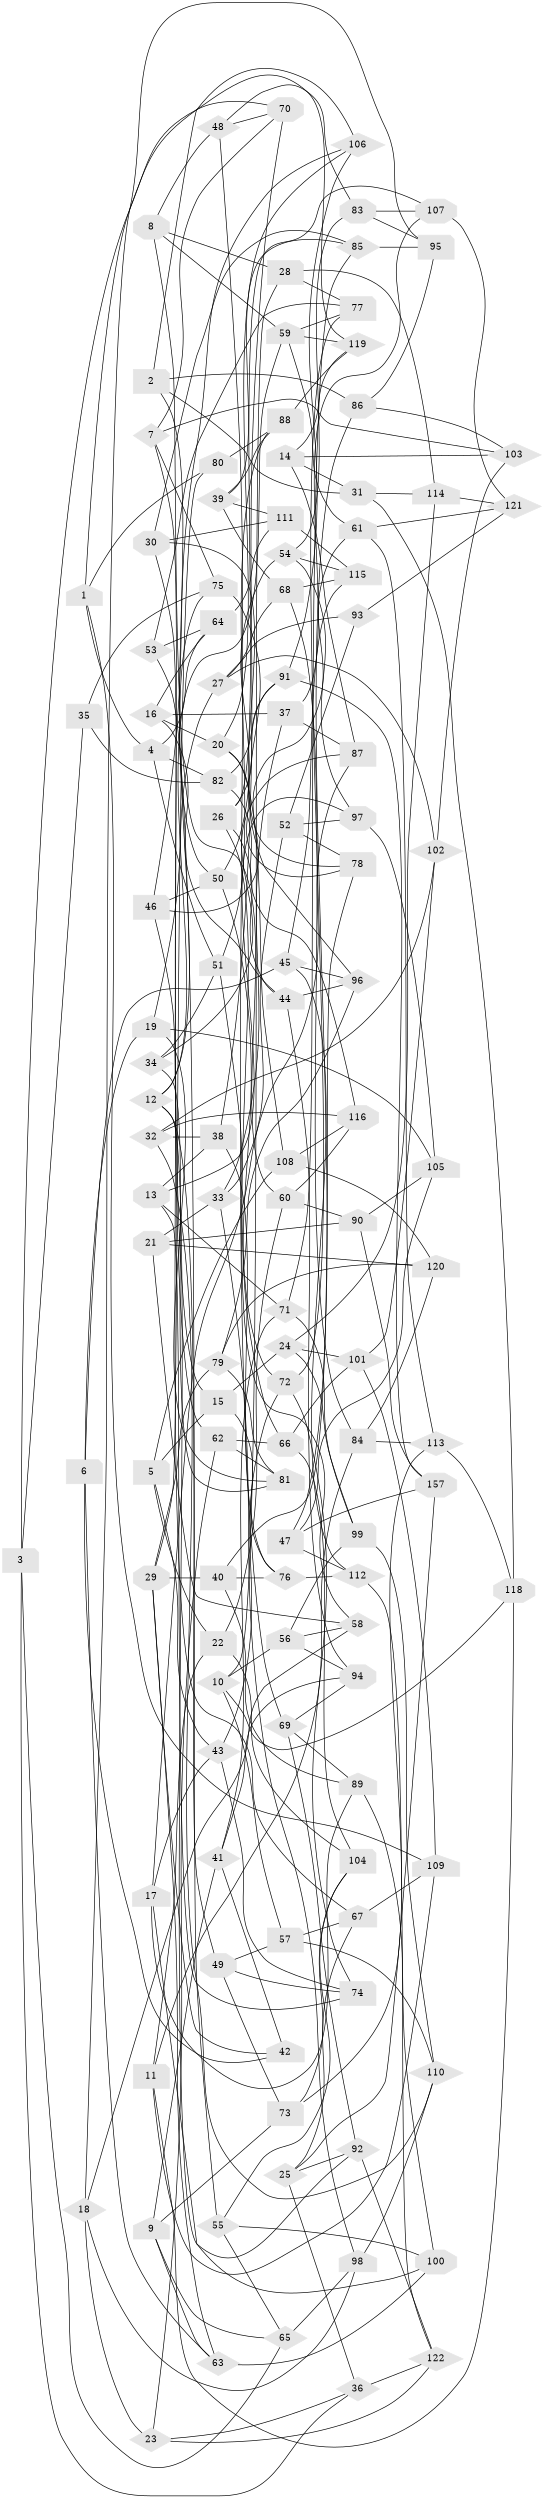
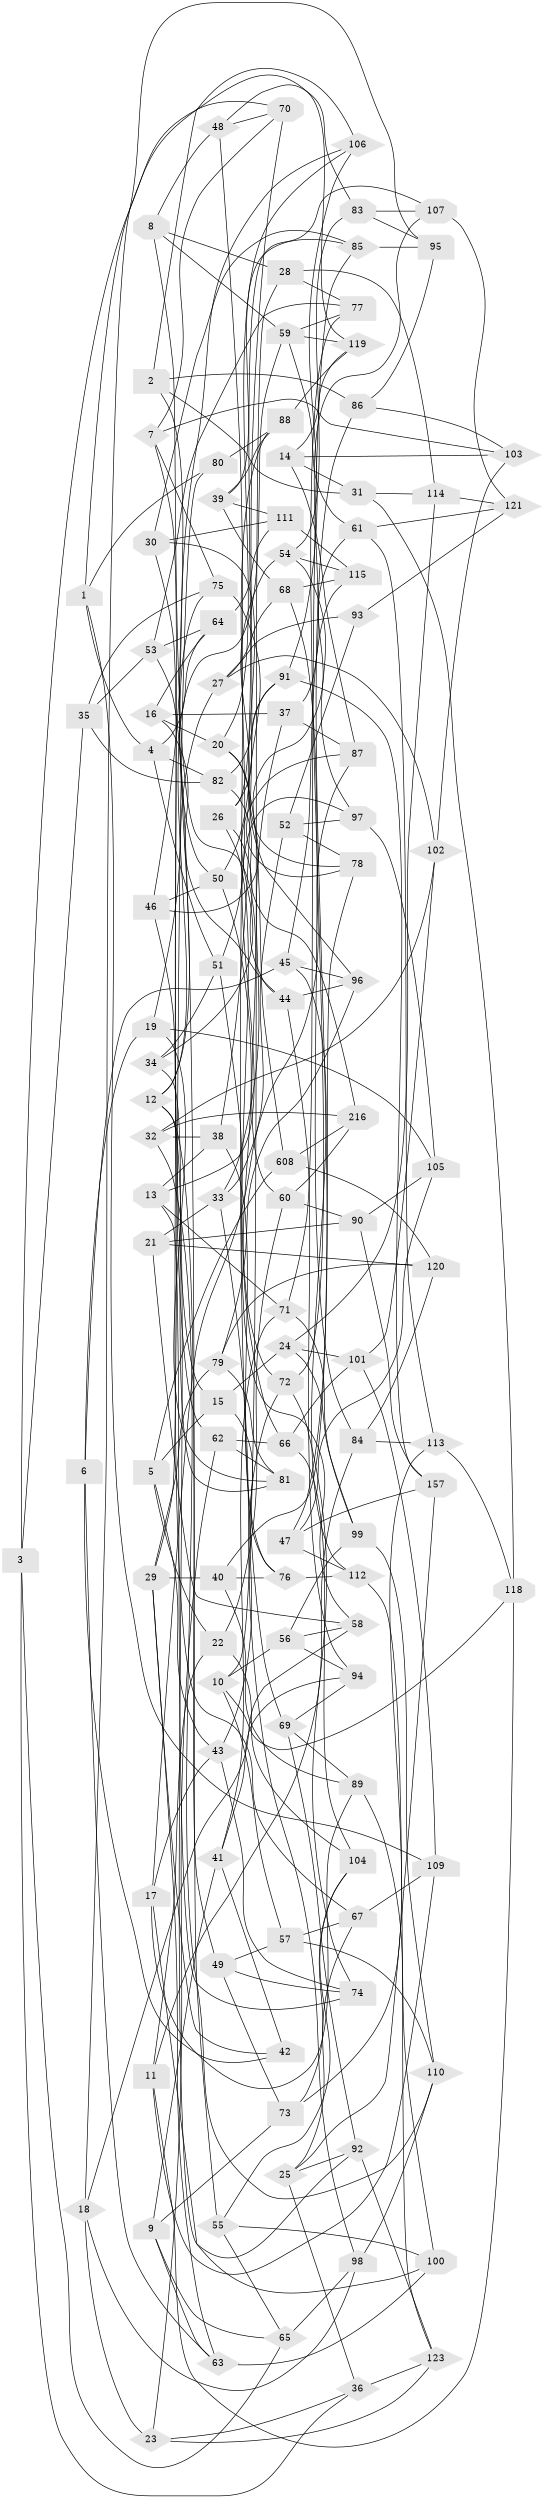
edge "53" -- "35": added
node "116": label "116" -> "216"
node "108": label "108" -> "608"
node "122": label "122" -> "123"
